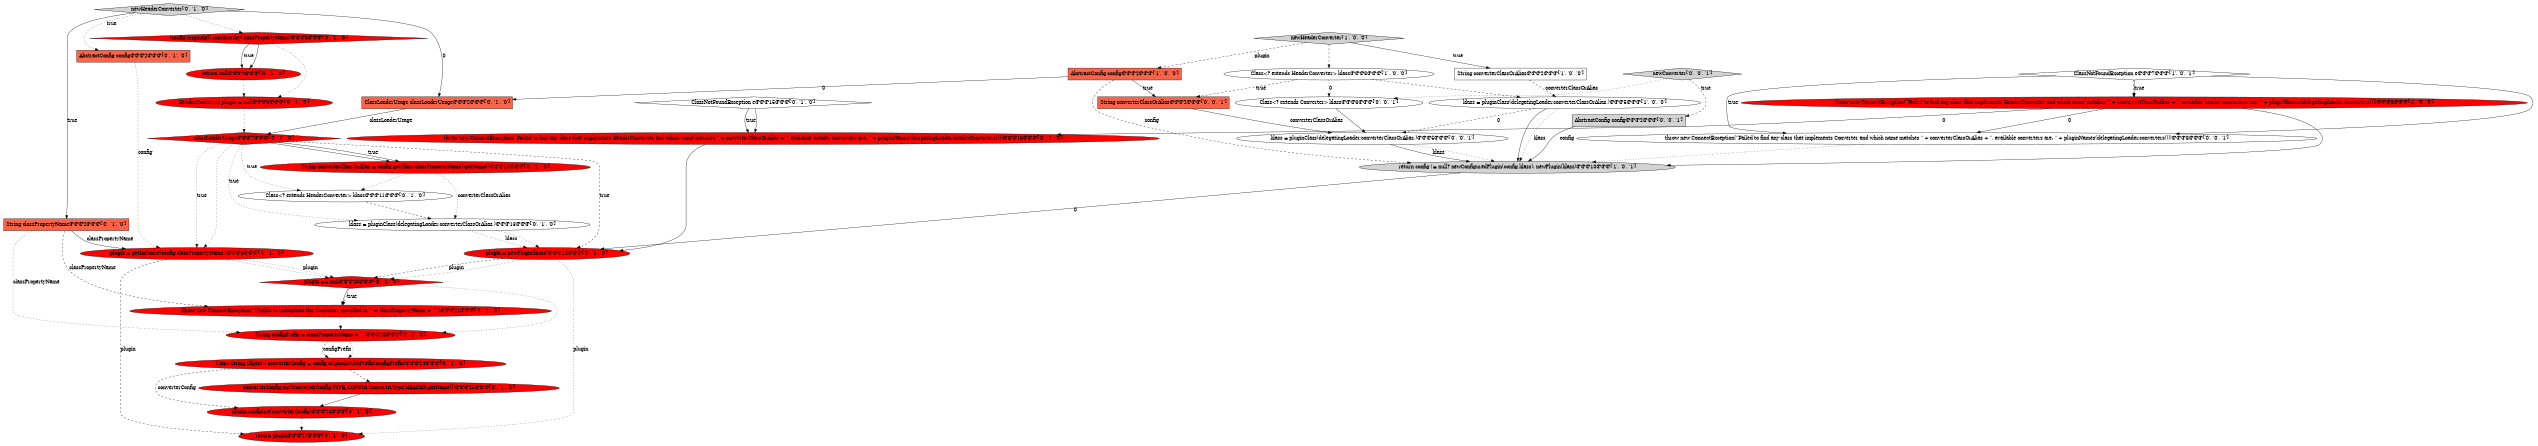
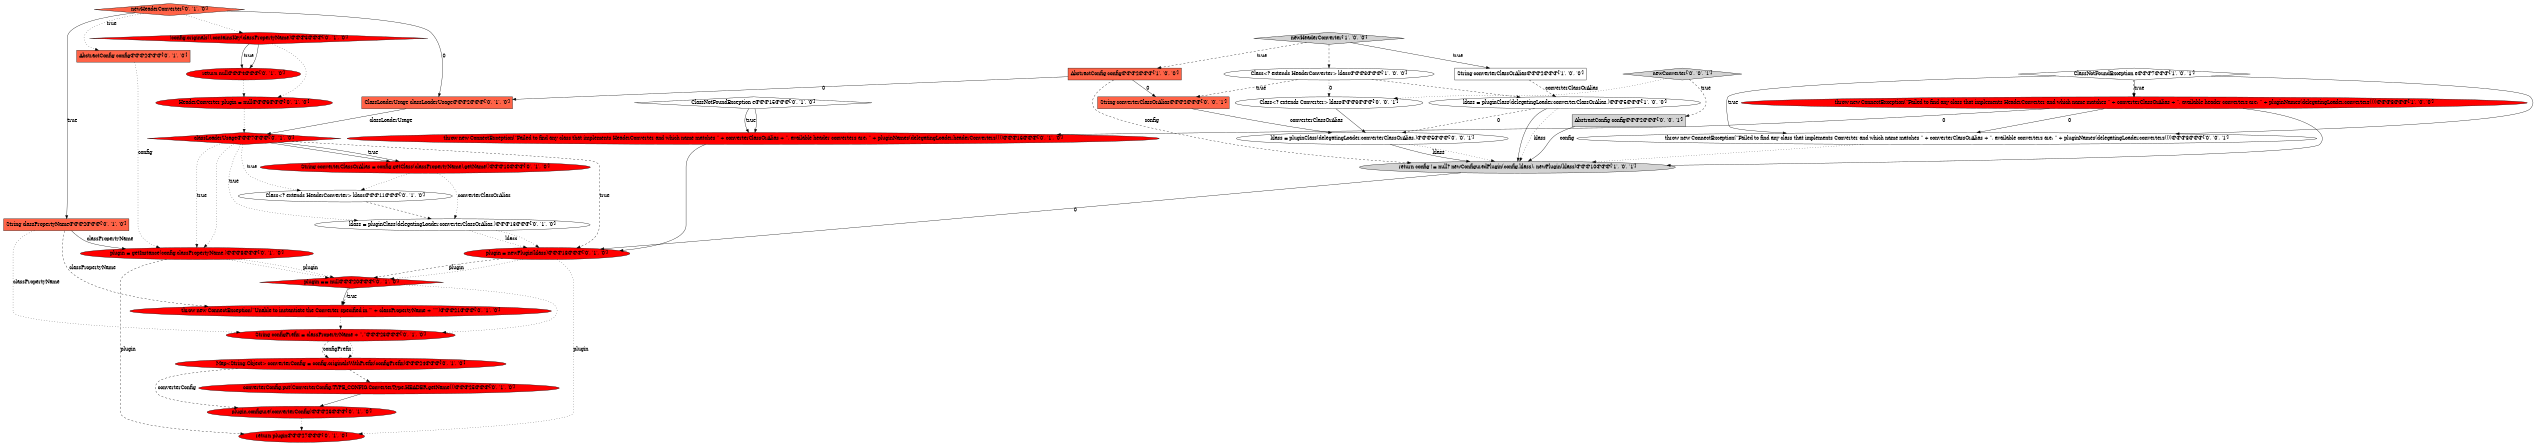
node "newHeaderConverter['0', '1', '0']": fillcolor lightgray -> tomato
edge "newHeaderConverter['1', '0', '0']" -> "AbstractConfig config@@@2@@@['1', '0', '0']": label "plugin" -> "true"
edge "AbstractConfig config@@@2@@@['1', '0', '0']" -> "String converterClassOrAlias@@@2@@@['0', '0', '1']": label "true" -> "0"
